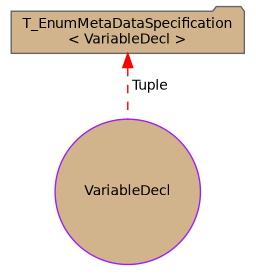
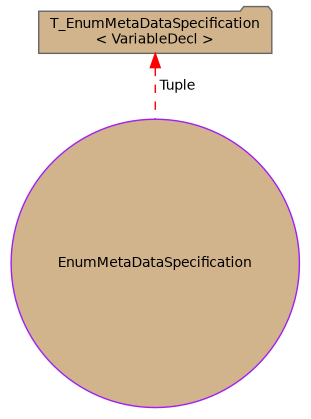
node "VariableDecl": label "VariableDecl" -> "EnumMetaDataSpecification"
